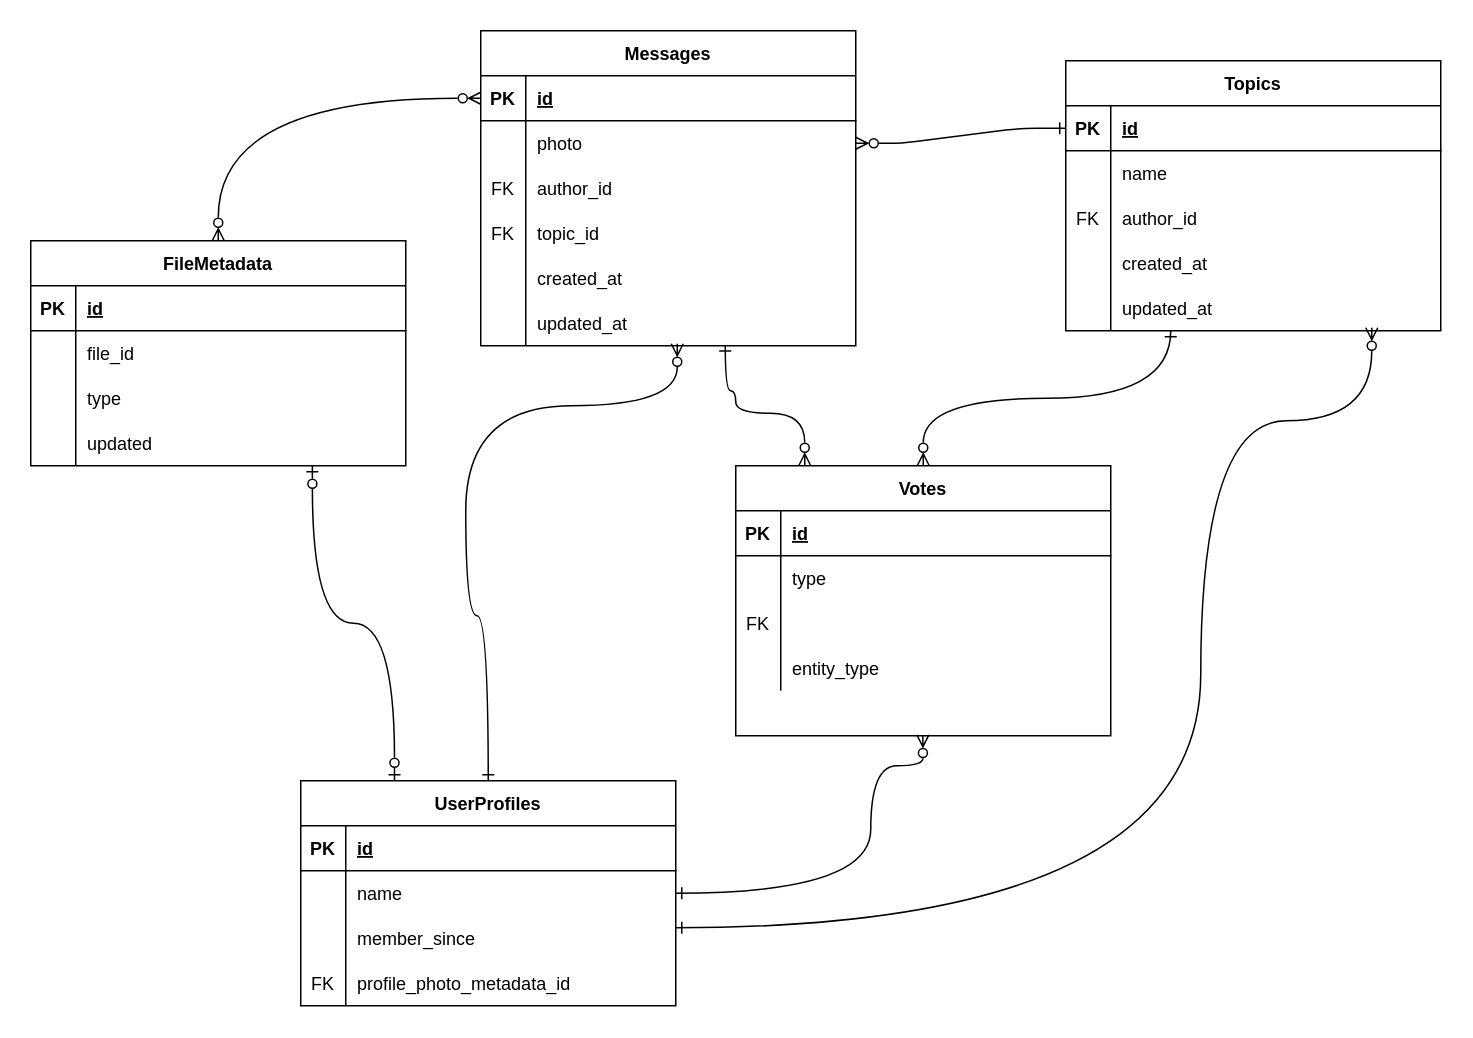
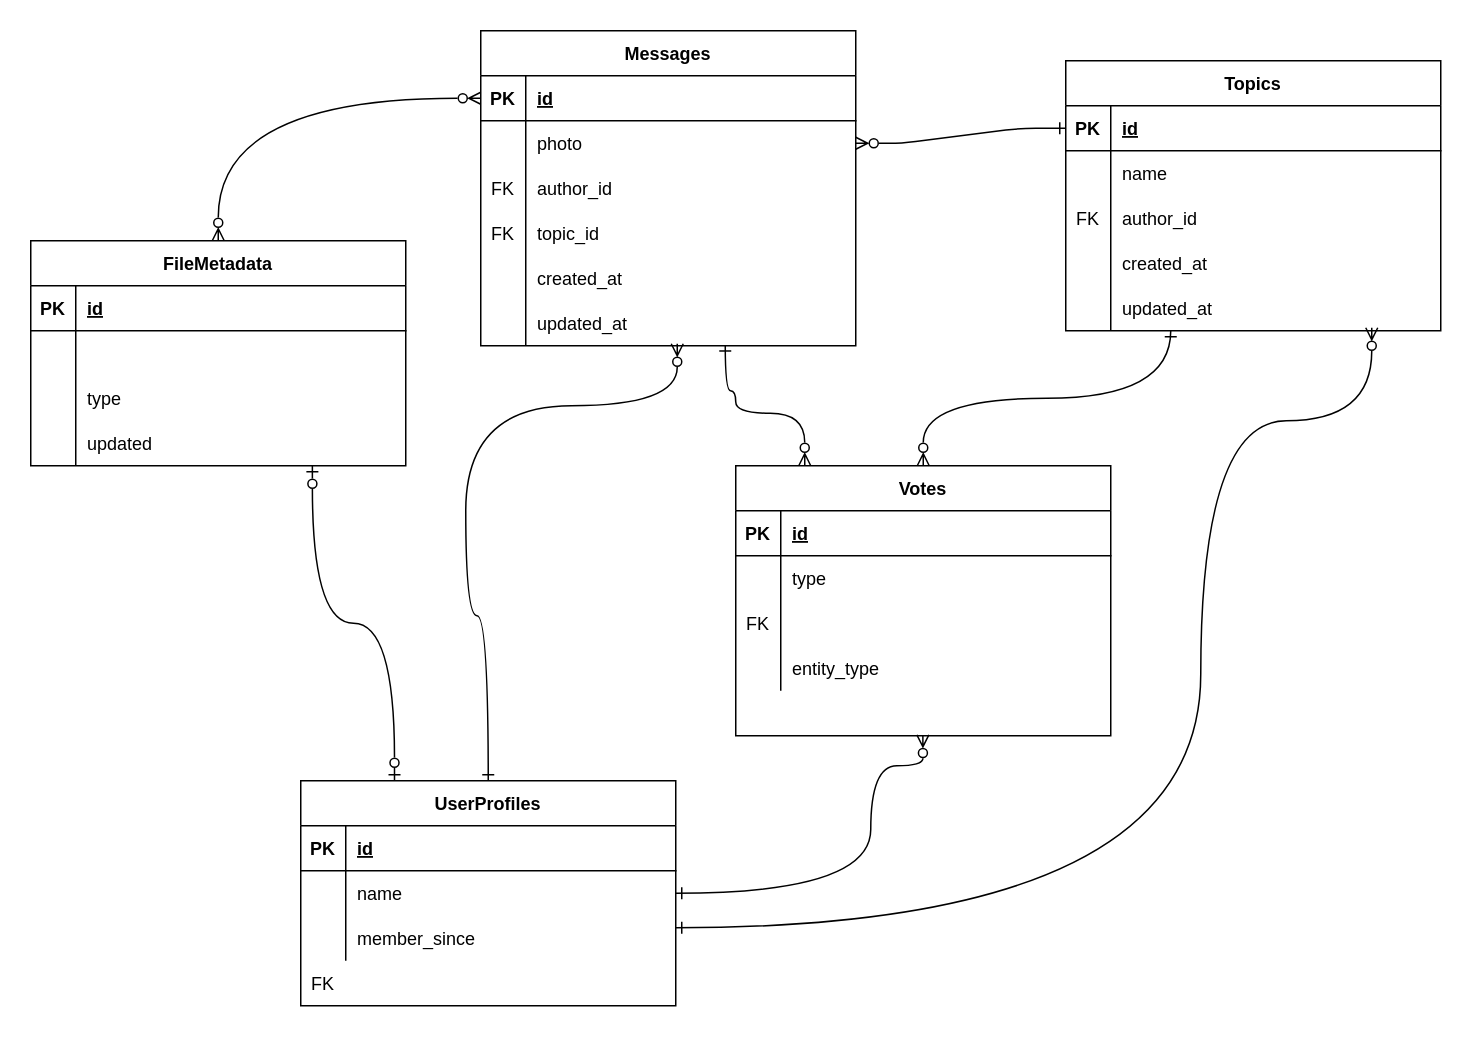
node "file_id": removed
node "profile_photo_metadata_id": removed
